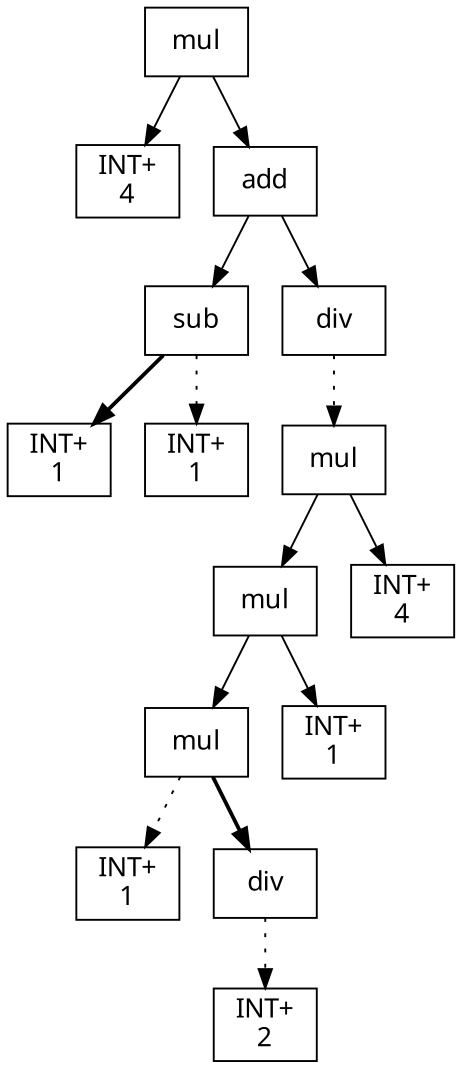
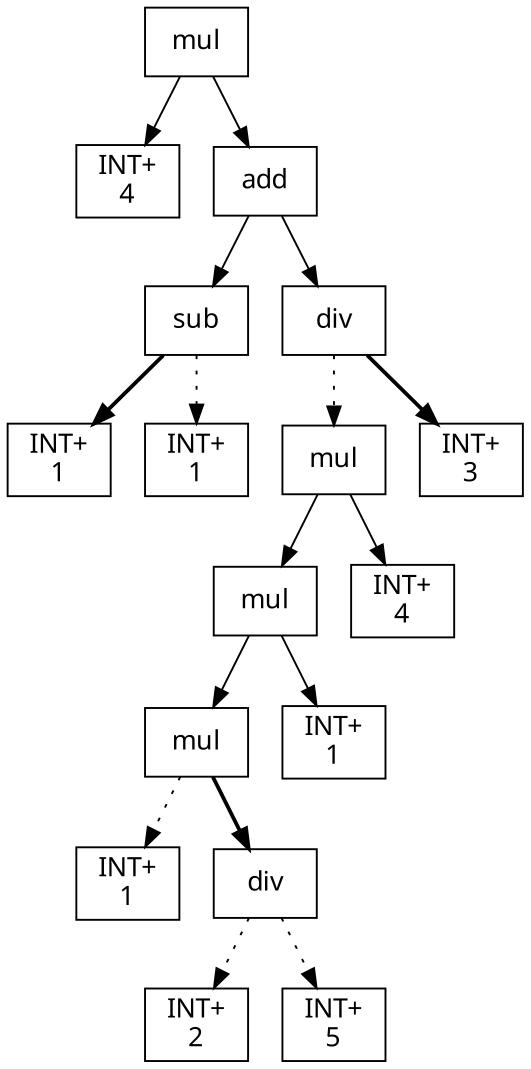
node "INT+ 3": added
node "INT+ 5": added
